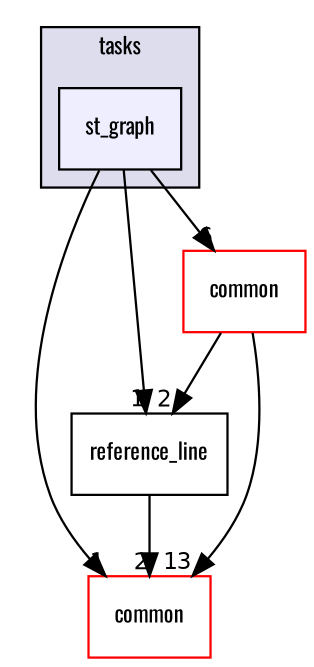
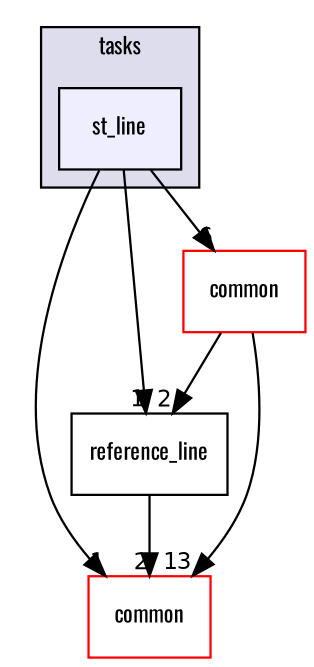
node "st_graph": label "st_graph" -> "st_line"
